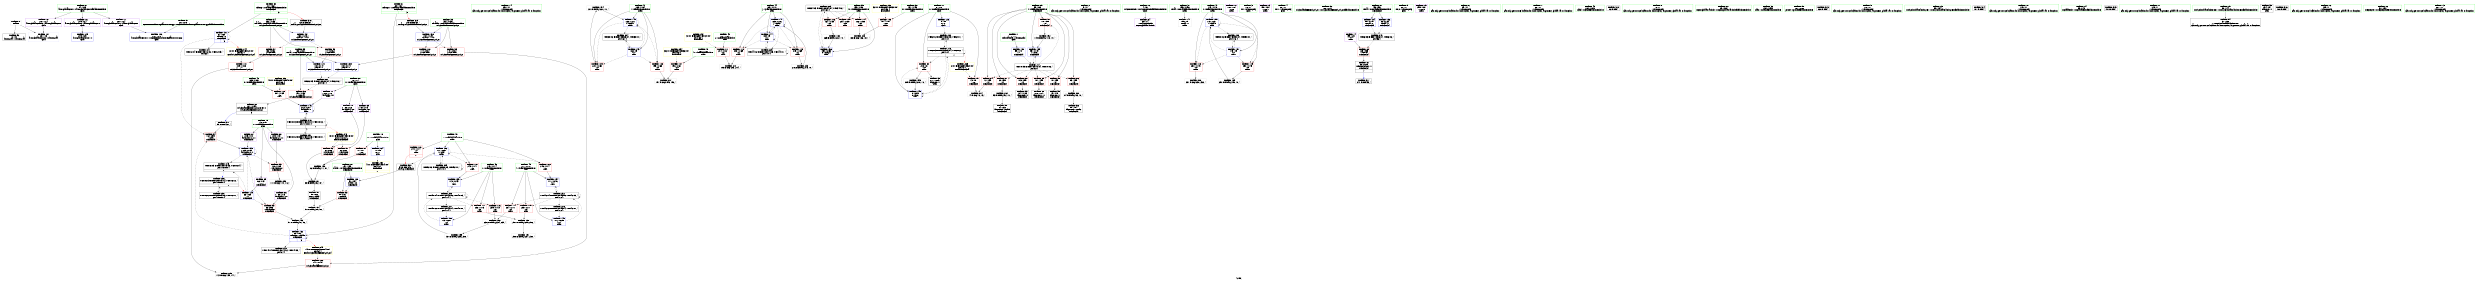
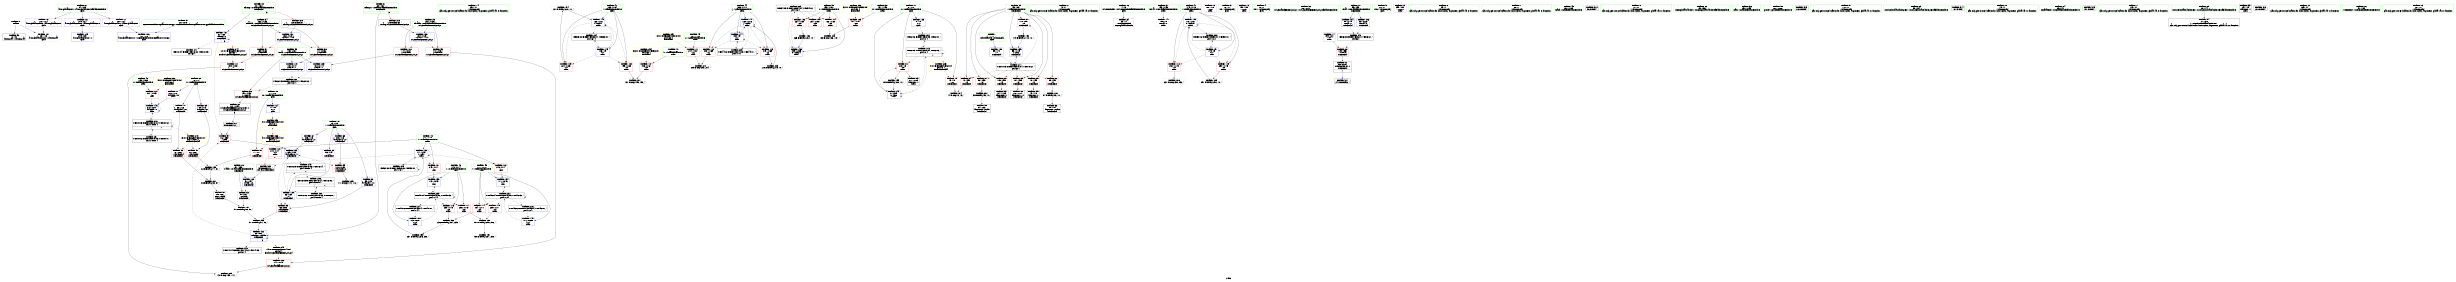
node "NodeID: 254": text "36V_1 = ENCHI(MR_36V_0)" -> "36V_1 = GLOBAL(MR_36V_0)"
node "NodeID: 266": added
